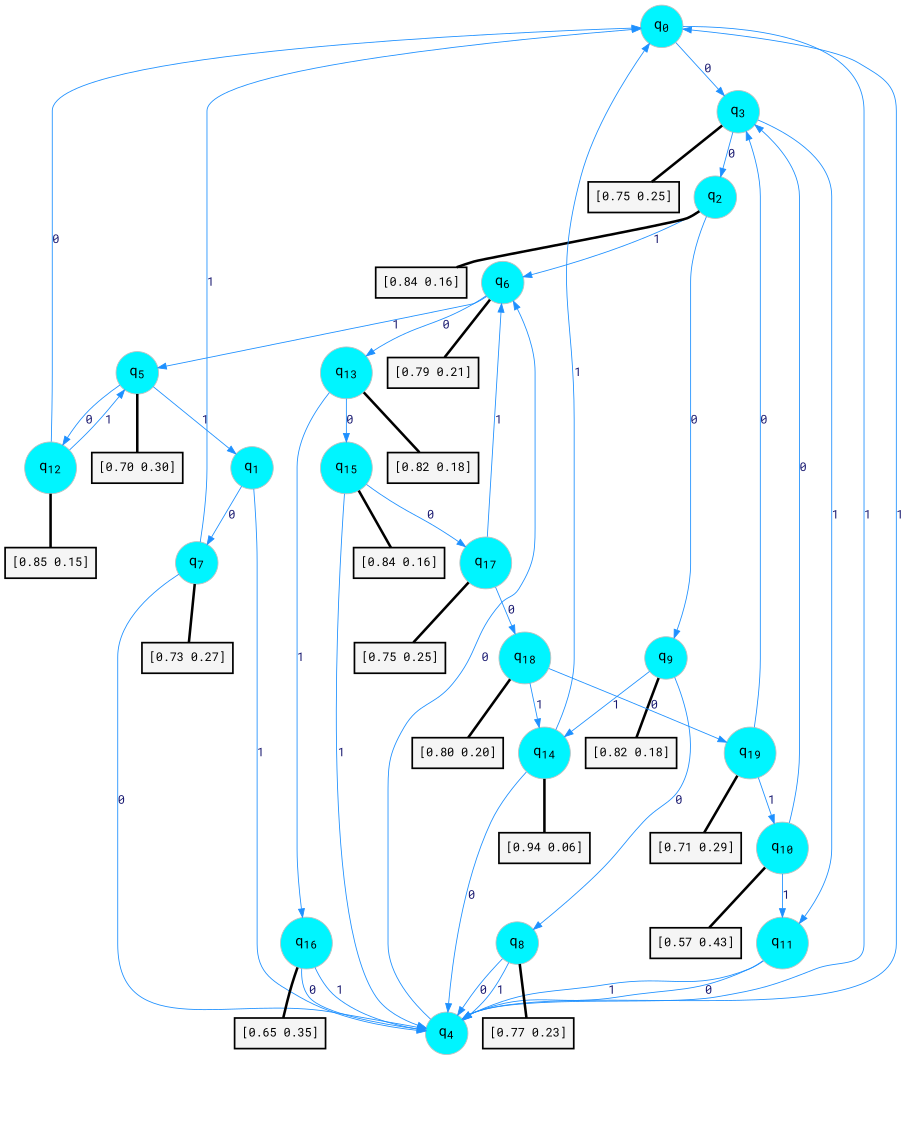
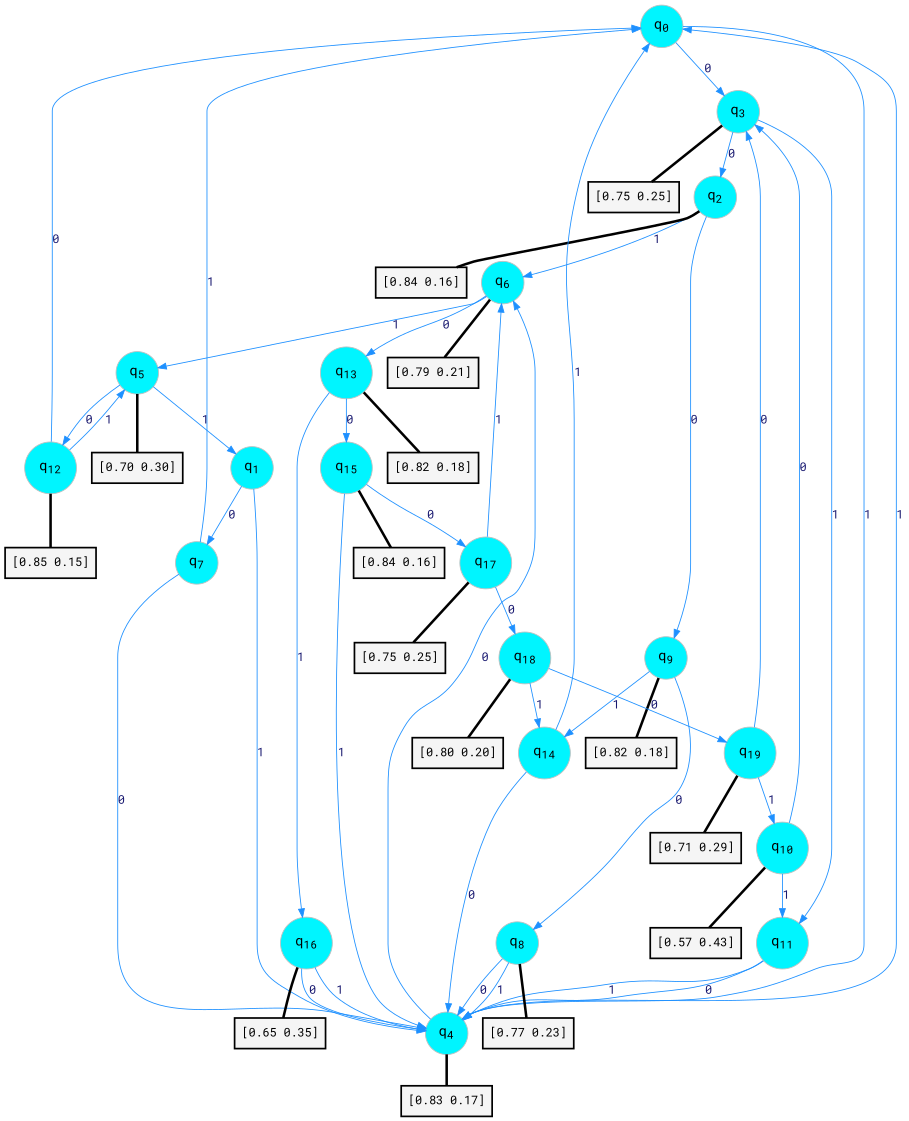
node "[0.73 0.27]": removed
node "[0.94 0.06]": removed
node "[0.83 0.17]": added
